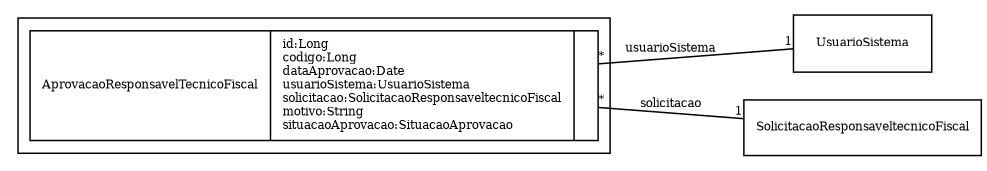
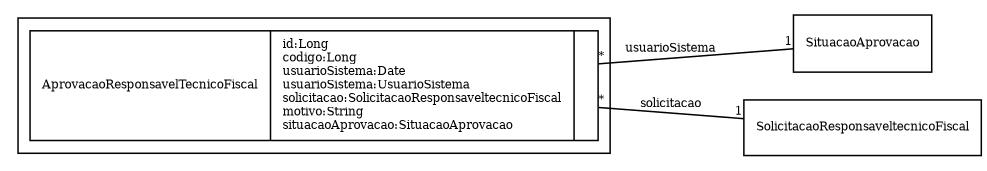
node "UsuarioSistema": label "UsuarioSistema" -> "SituacaoAprovacao"
node "AprovacaoResponsavelTecnicoFiscal": text "dataAprovacao:Date" -> "usuarioSistema:Date"
